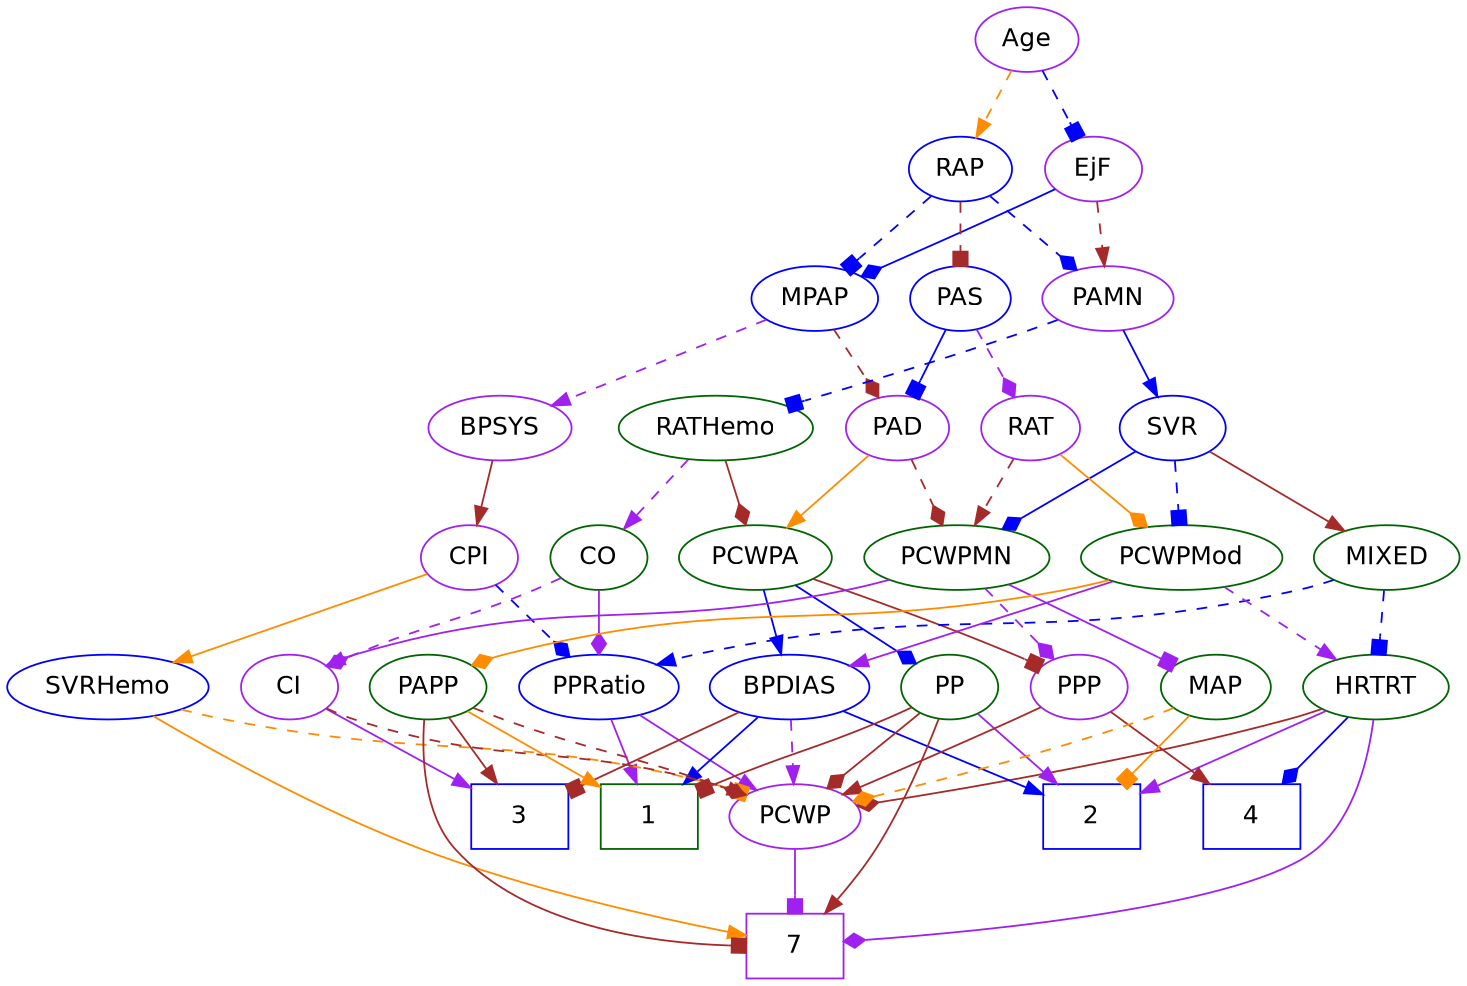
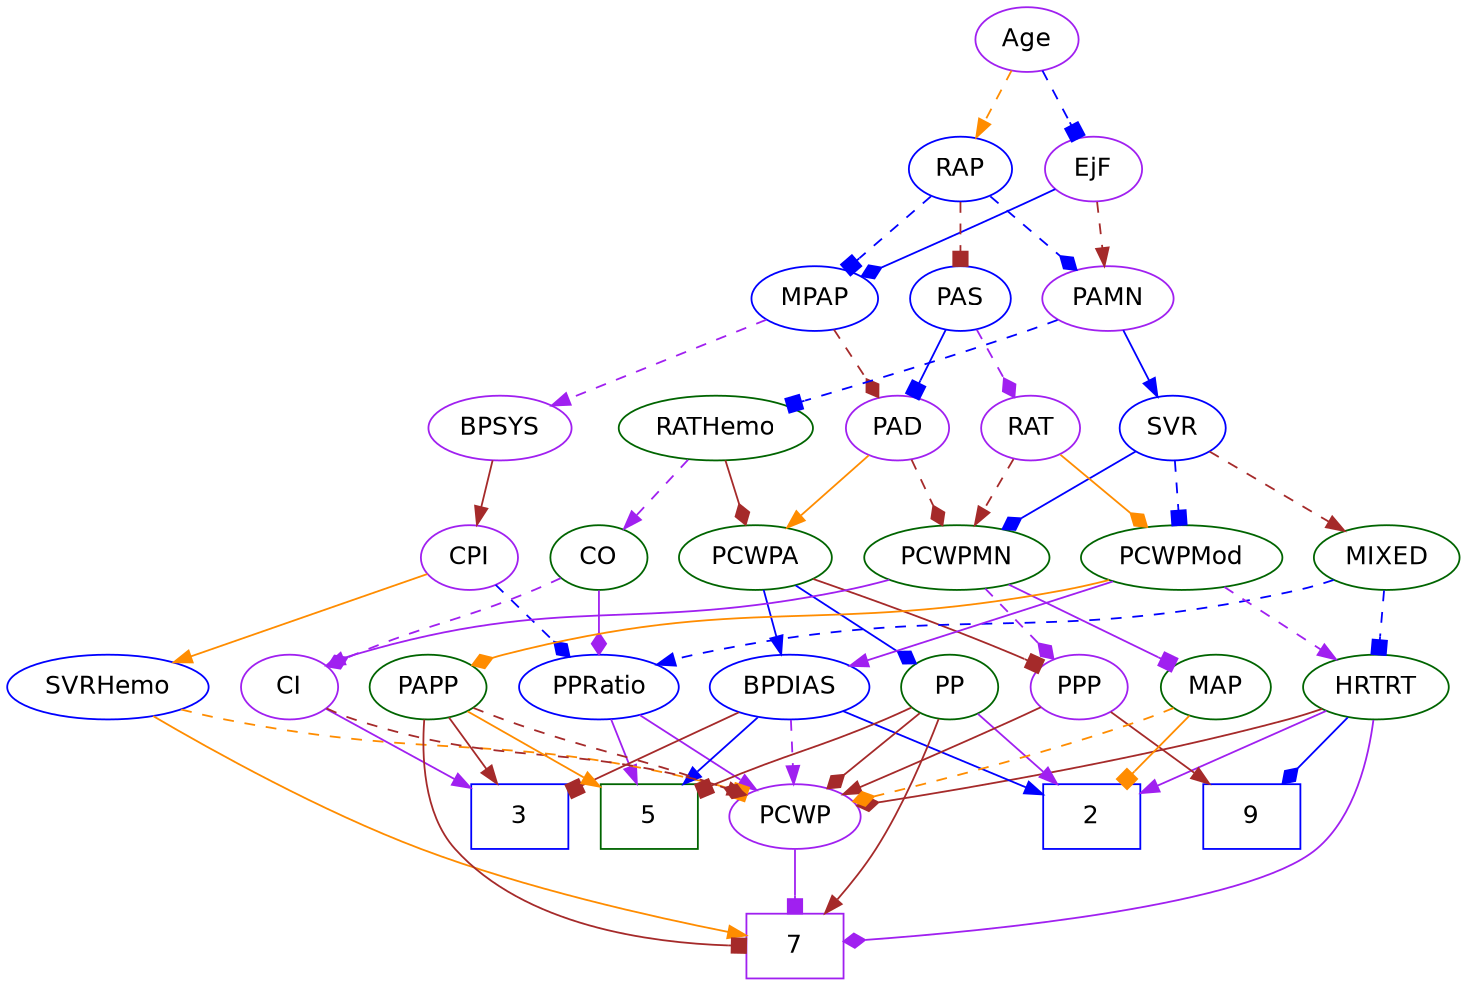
edge "SVR" -> "MIXED": style solid -> dashed
node "1": label "1" -> "5"
node "4": label "4" -> "9"
